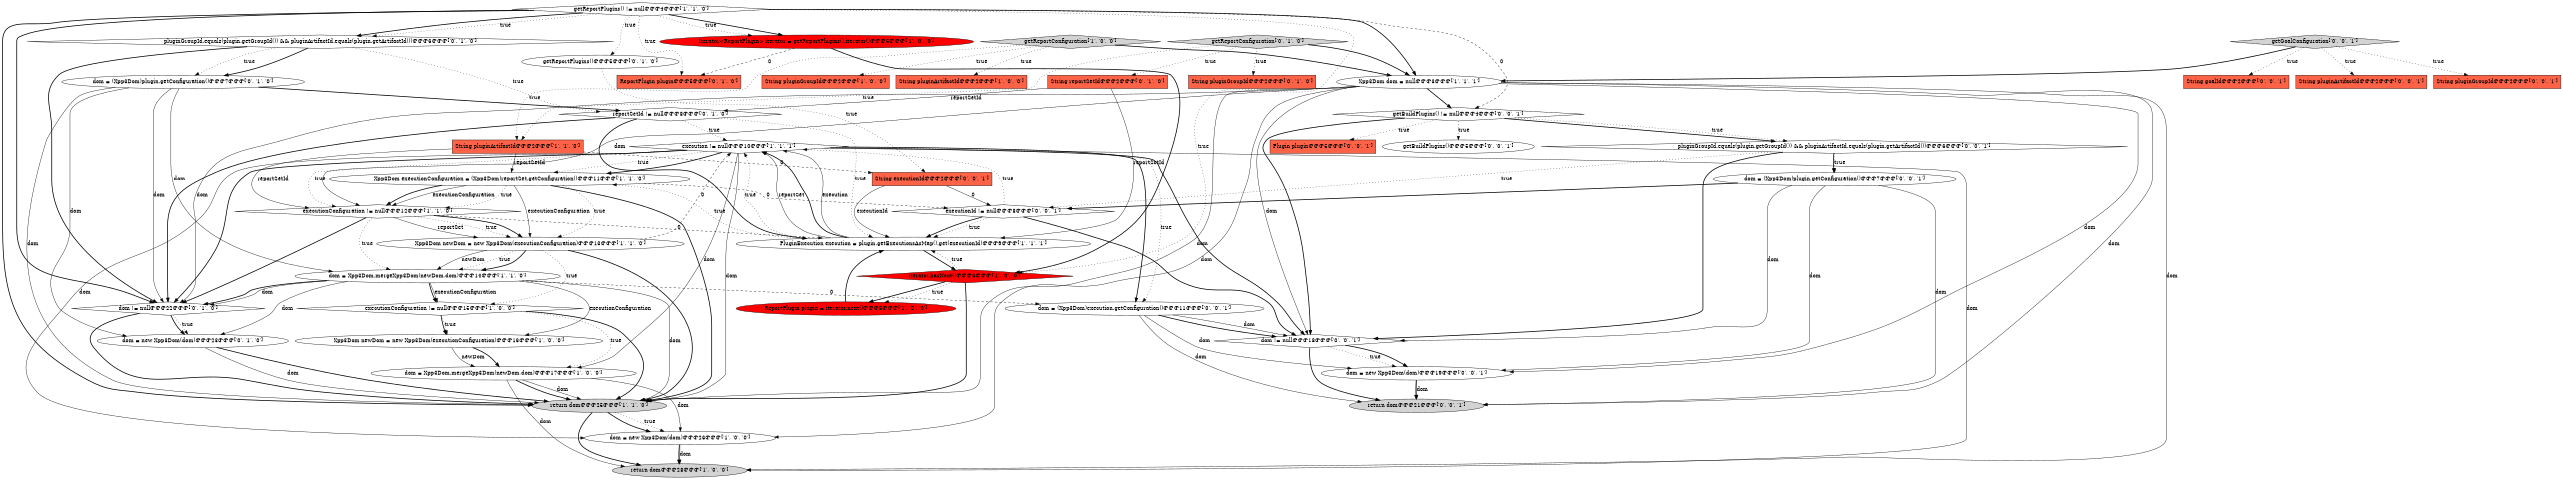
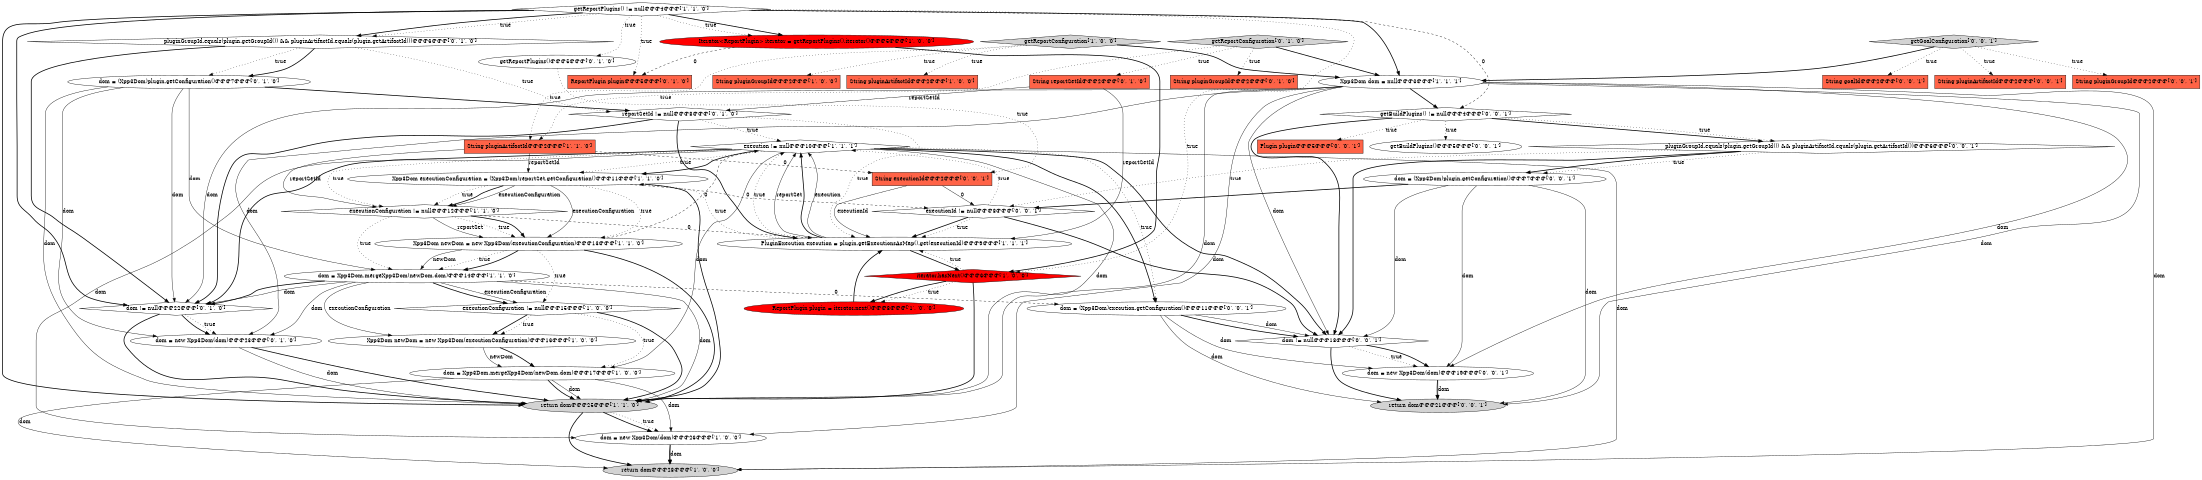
edge "Xpp3Dom dom = null@@@3@@@['1', '1', '1']" -> "executionConfiguration != null@@@12@@@['1', '1', '0']": now "Xpp3Dom dom = null@@@3@@@['1', '1', '1']" -> "dom = new Xpp3Dom(dom)@@@23@@@['0', '1', '0']"
edge "executionConfiguration != null@@@12@@@['1', '1', '0']" -> "dom != null@@@22@@@['0', '1', '0']": removed
